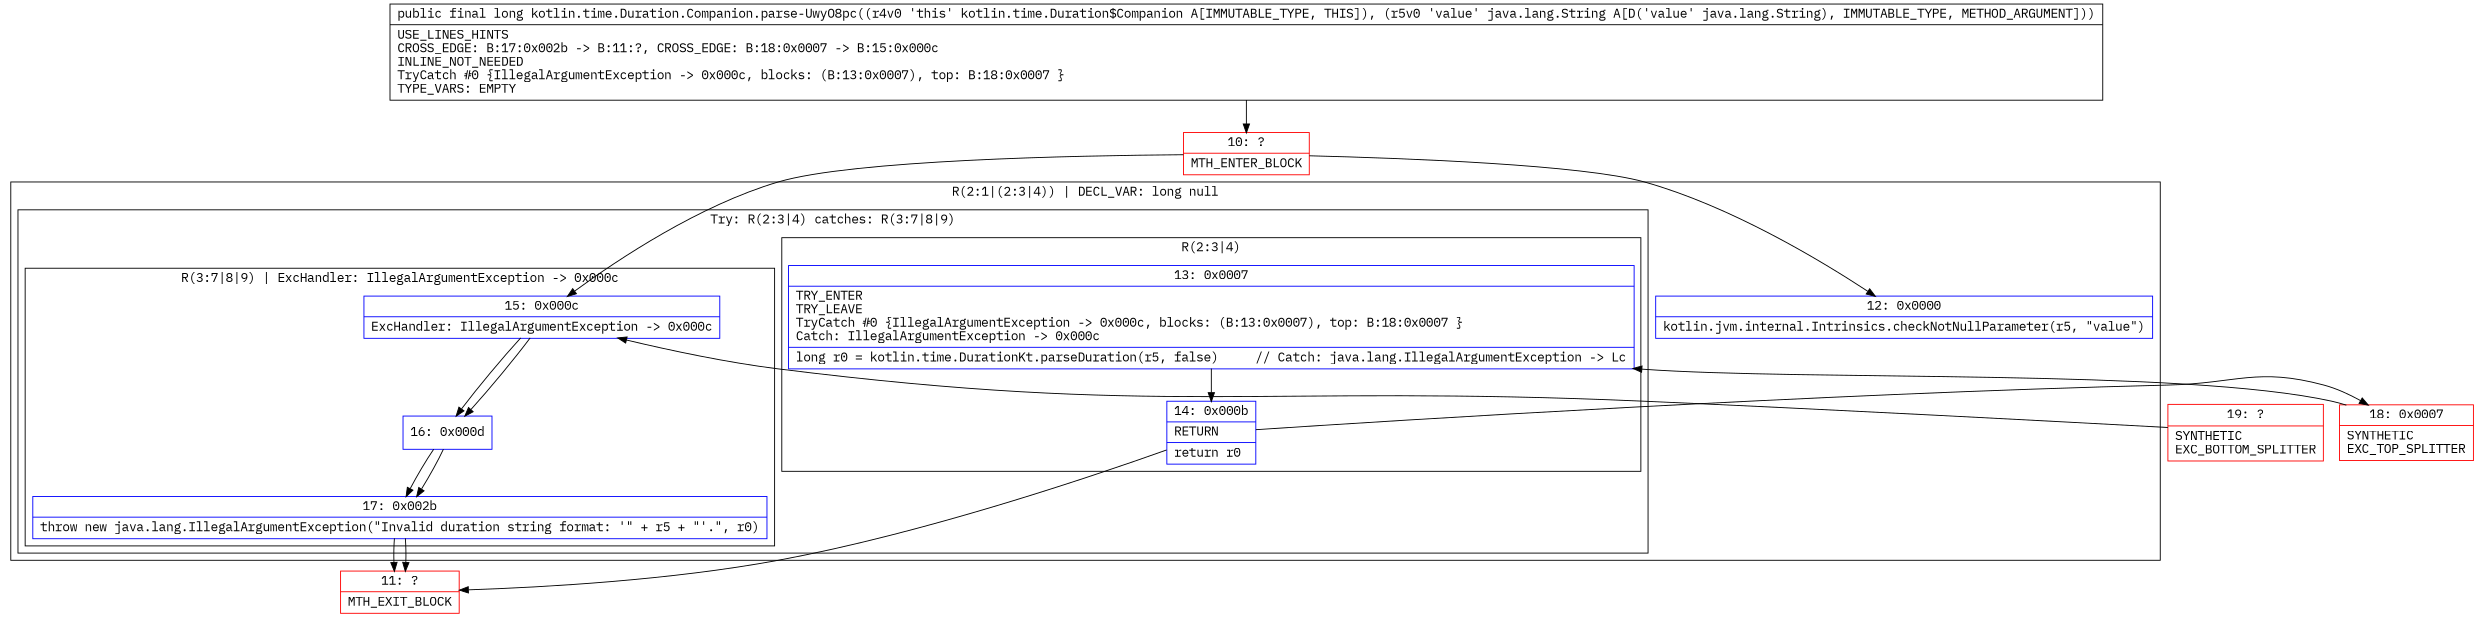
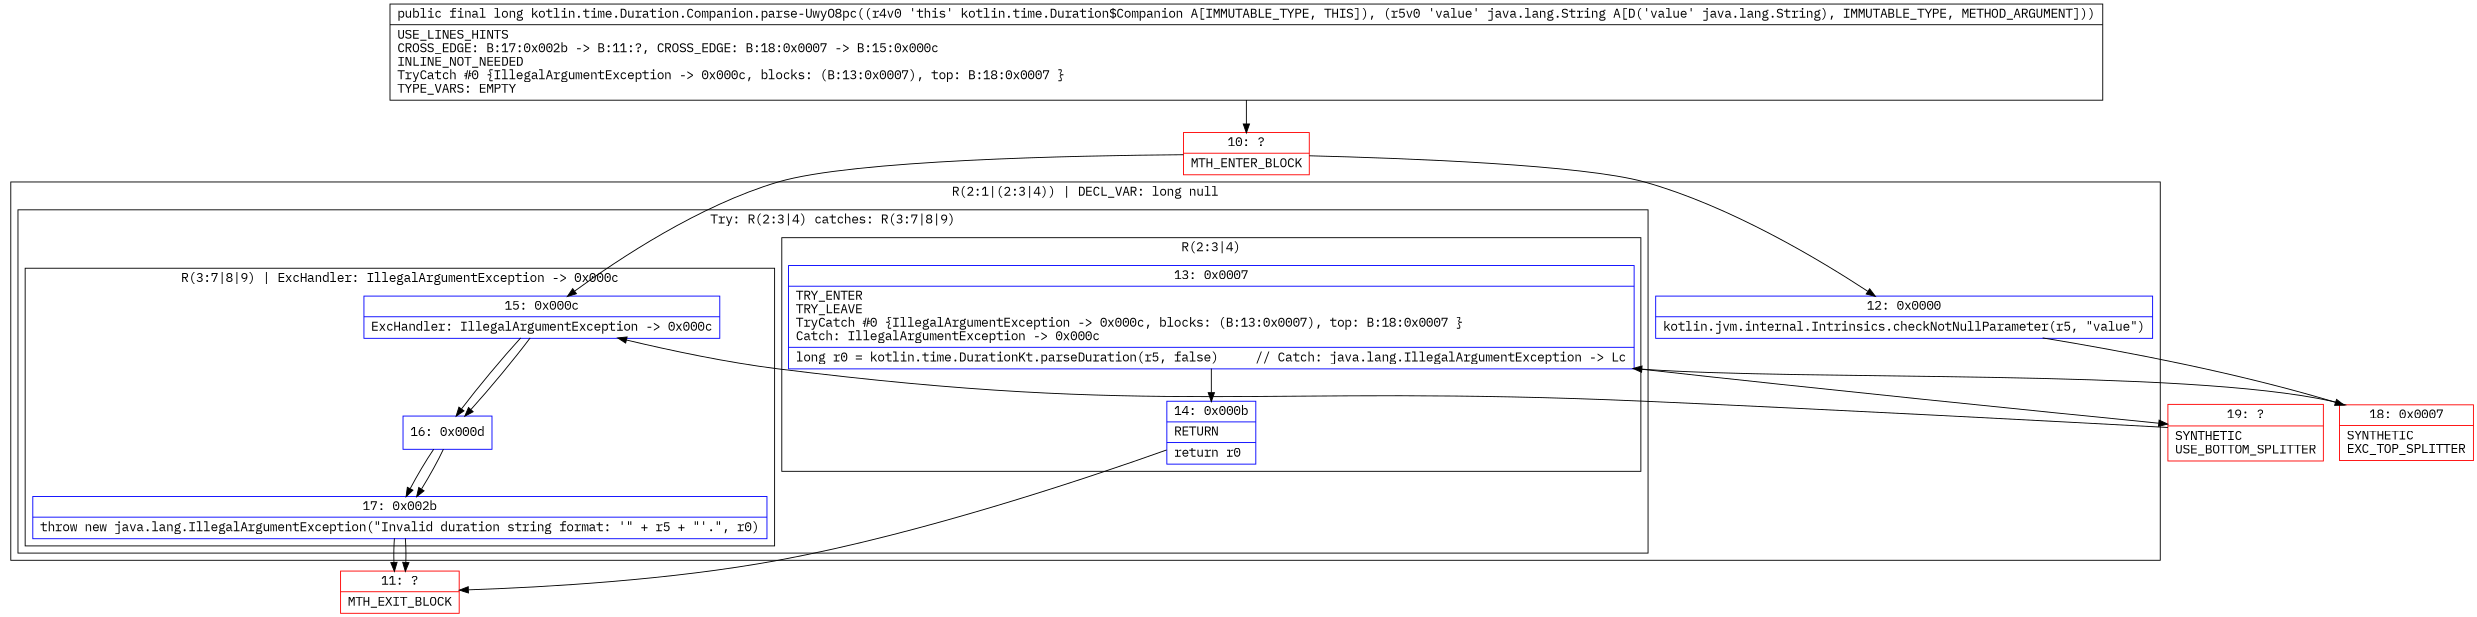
edge "13: 0x0007" -> "19: ?": added
edge "14: 0x000b" -> "18: 0x0007": now "12: 0x0000" -> "18: 0x0007"
node "19: ?": text "EXC_BOTTOM_SPLITTER" -> "USE_BOTTOM_SPLITTER"
